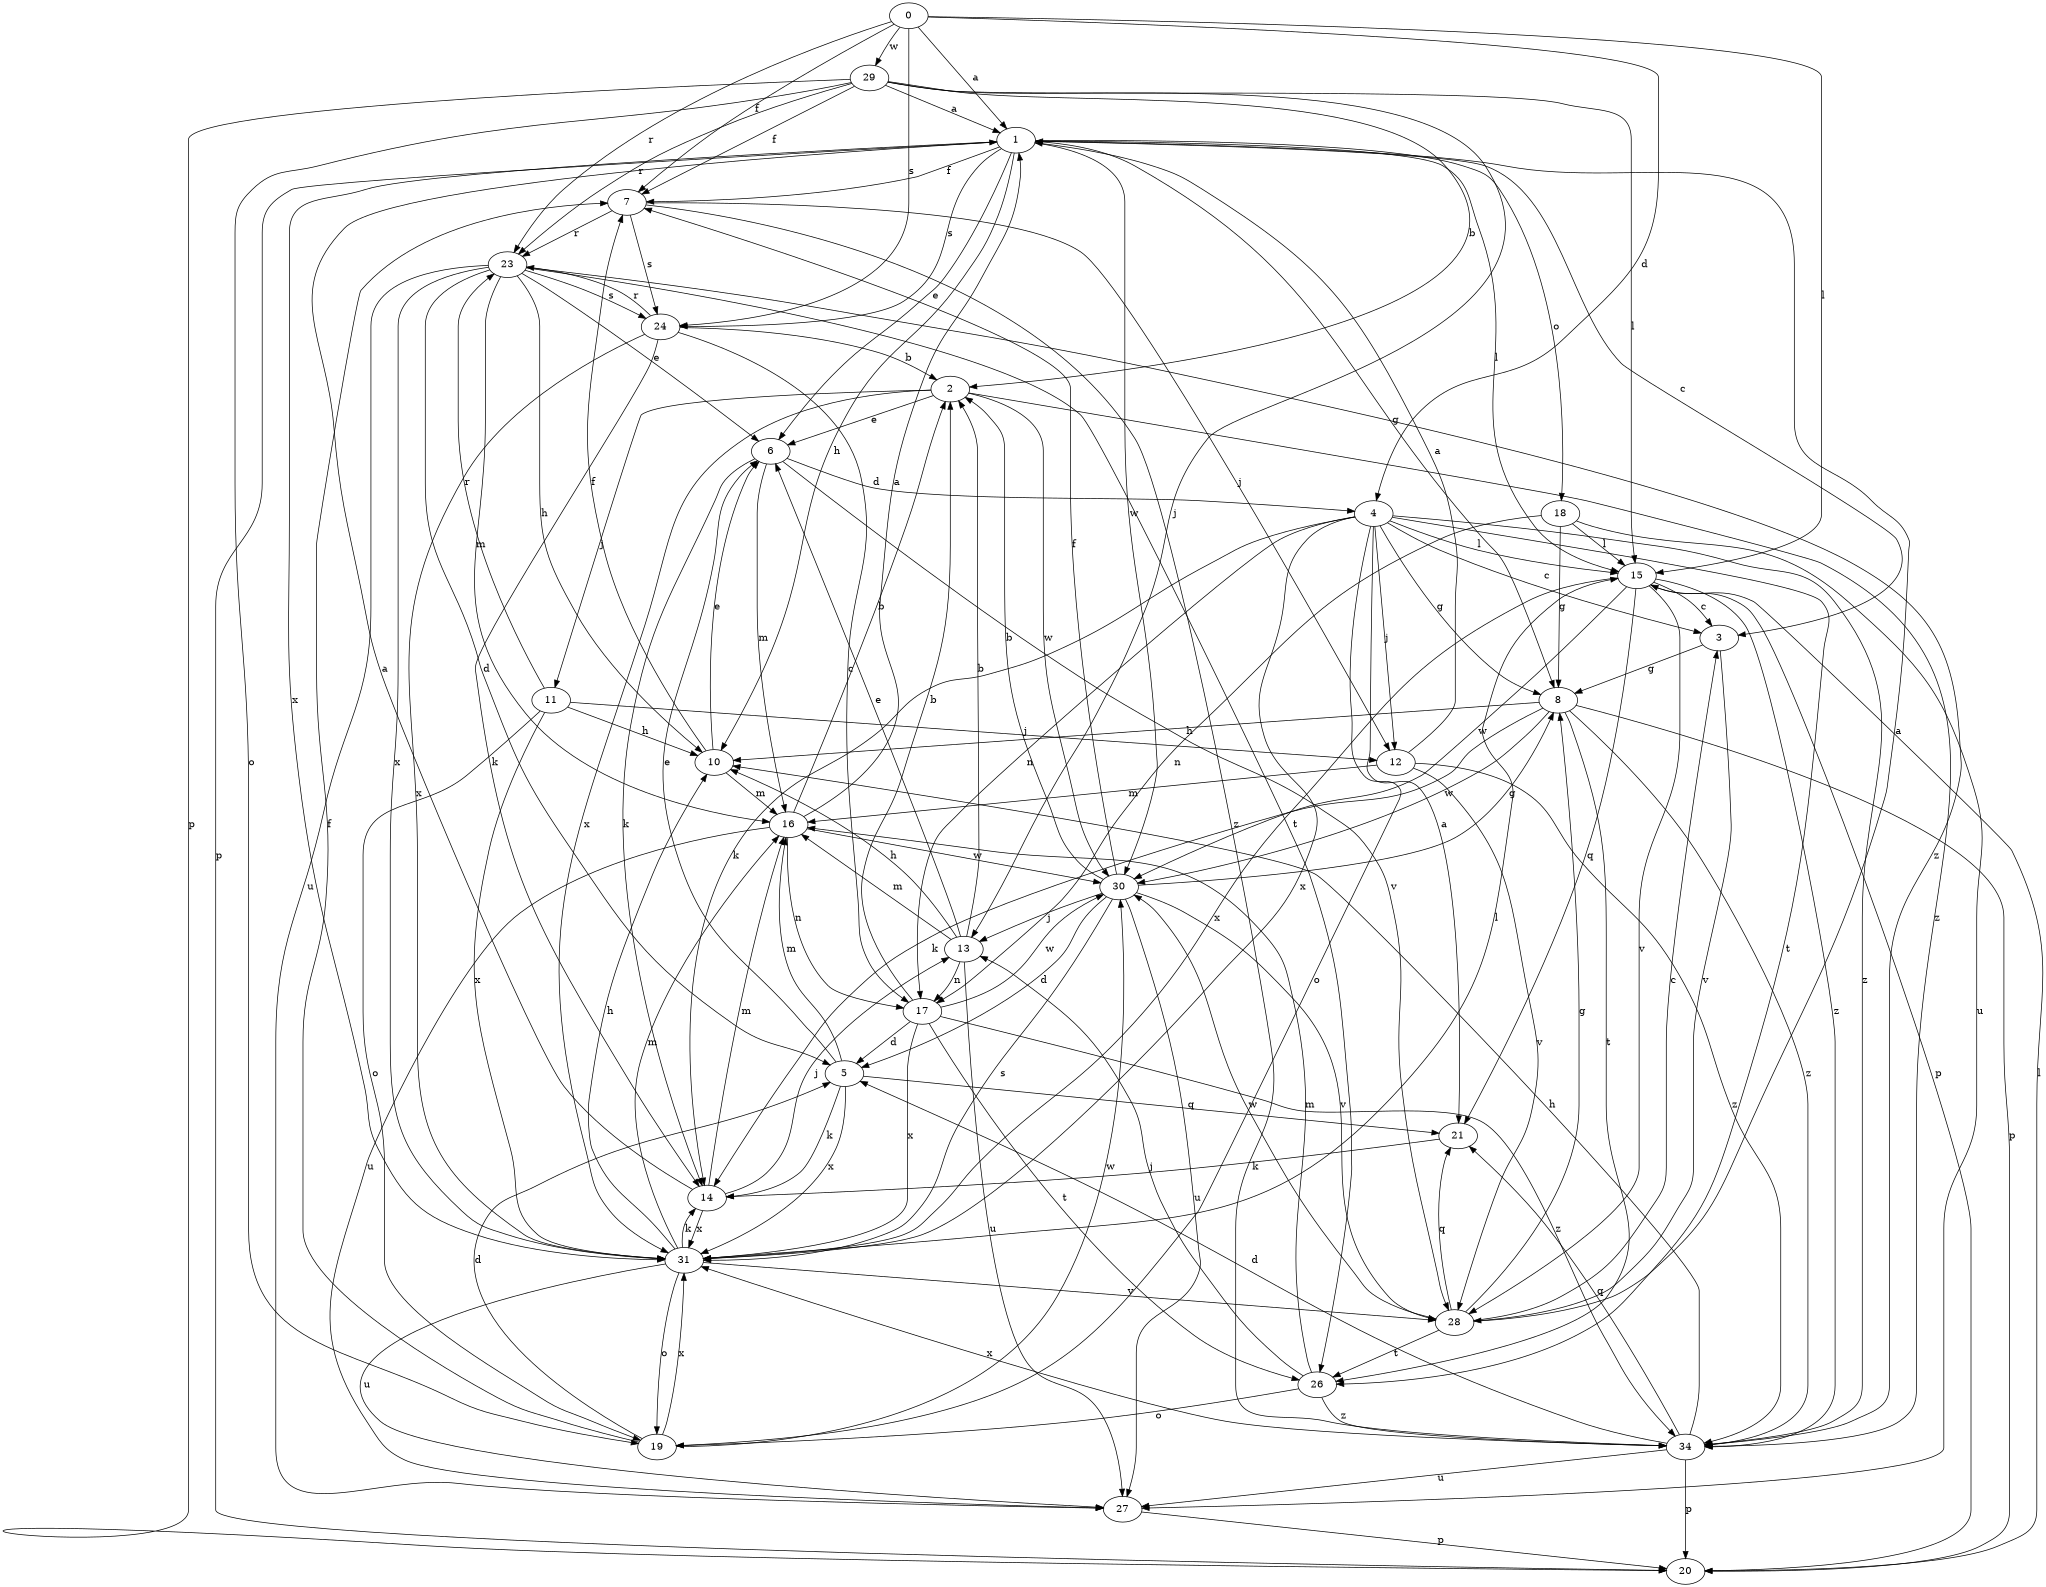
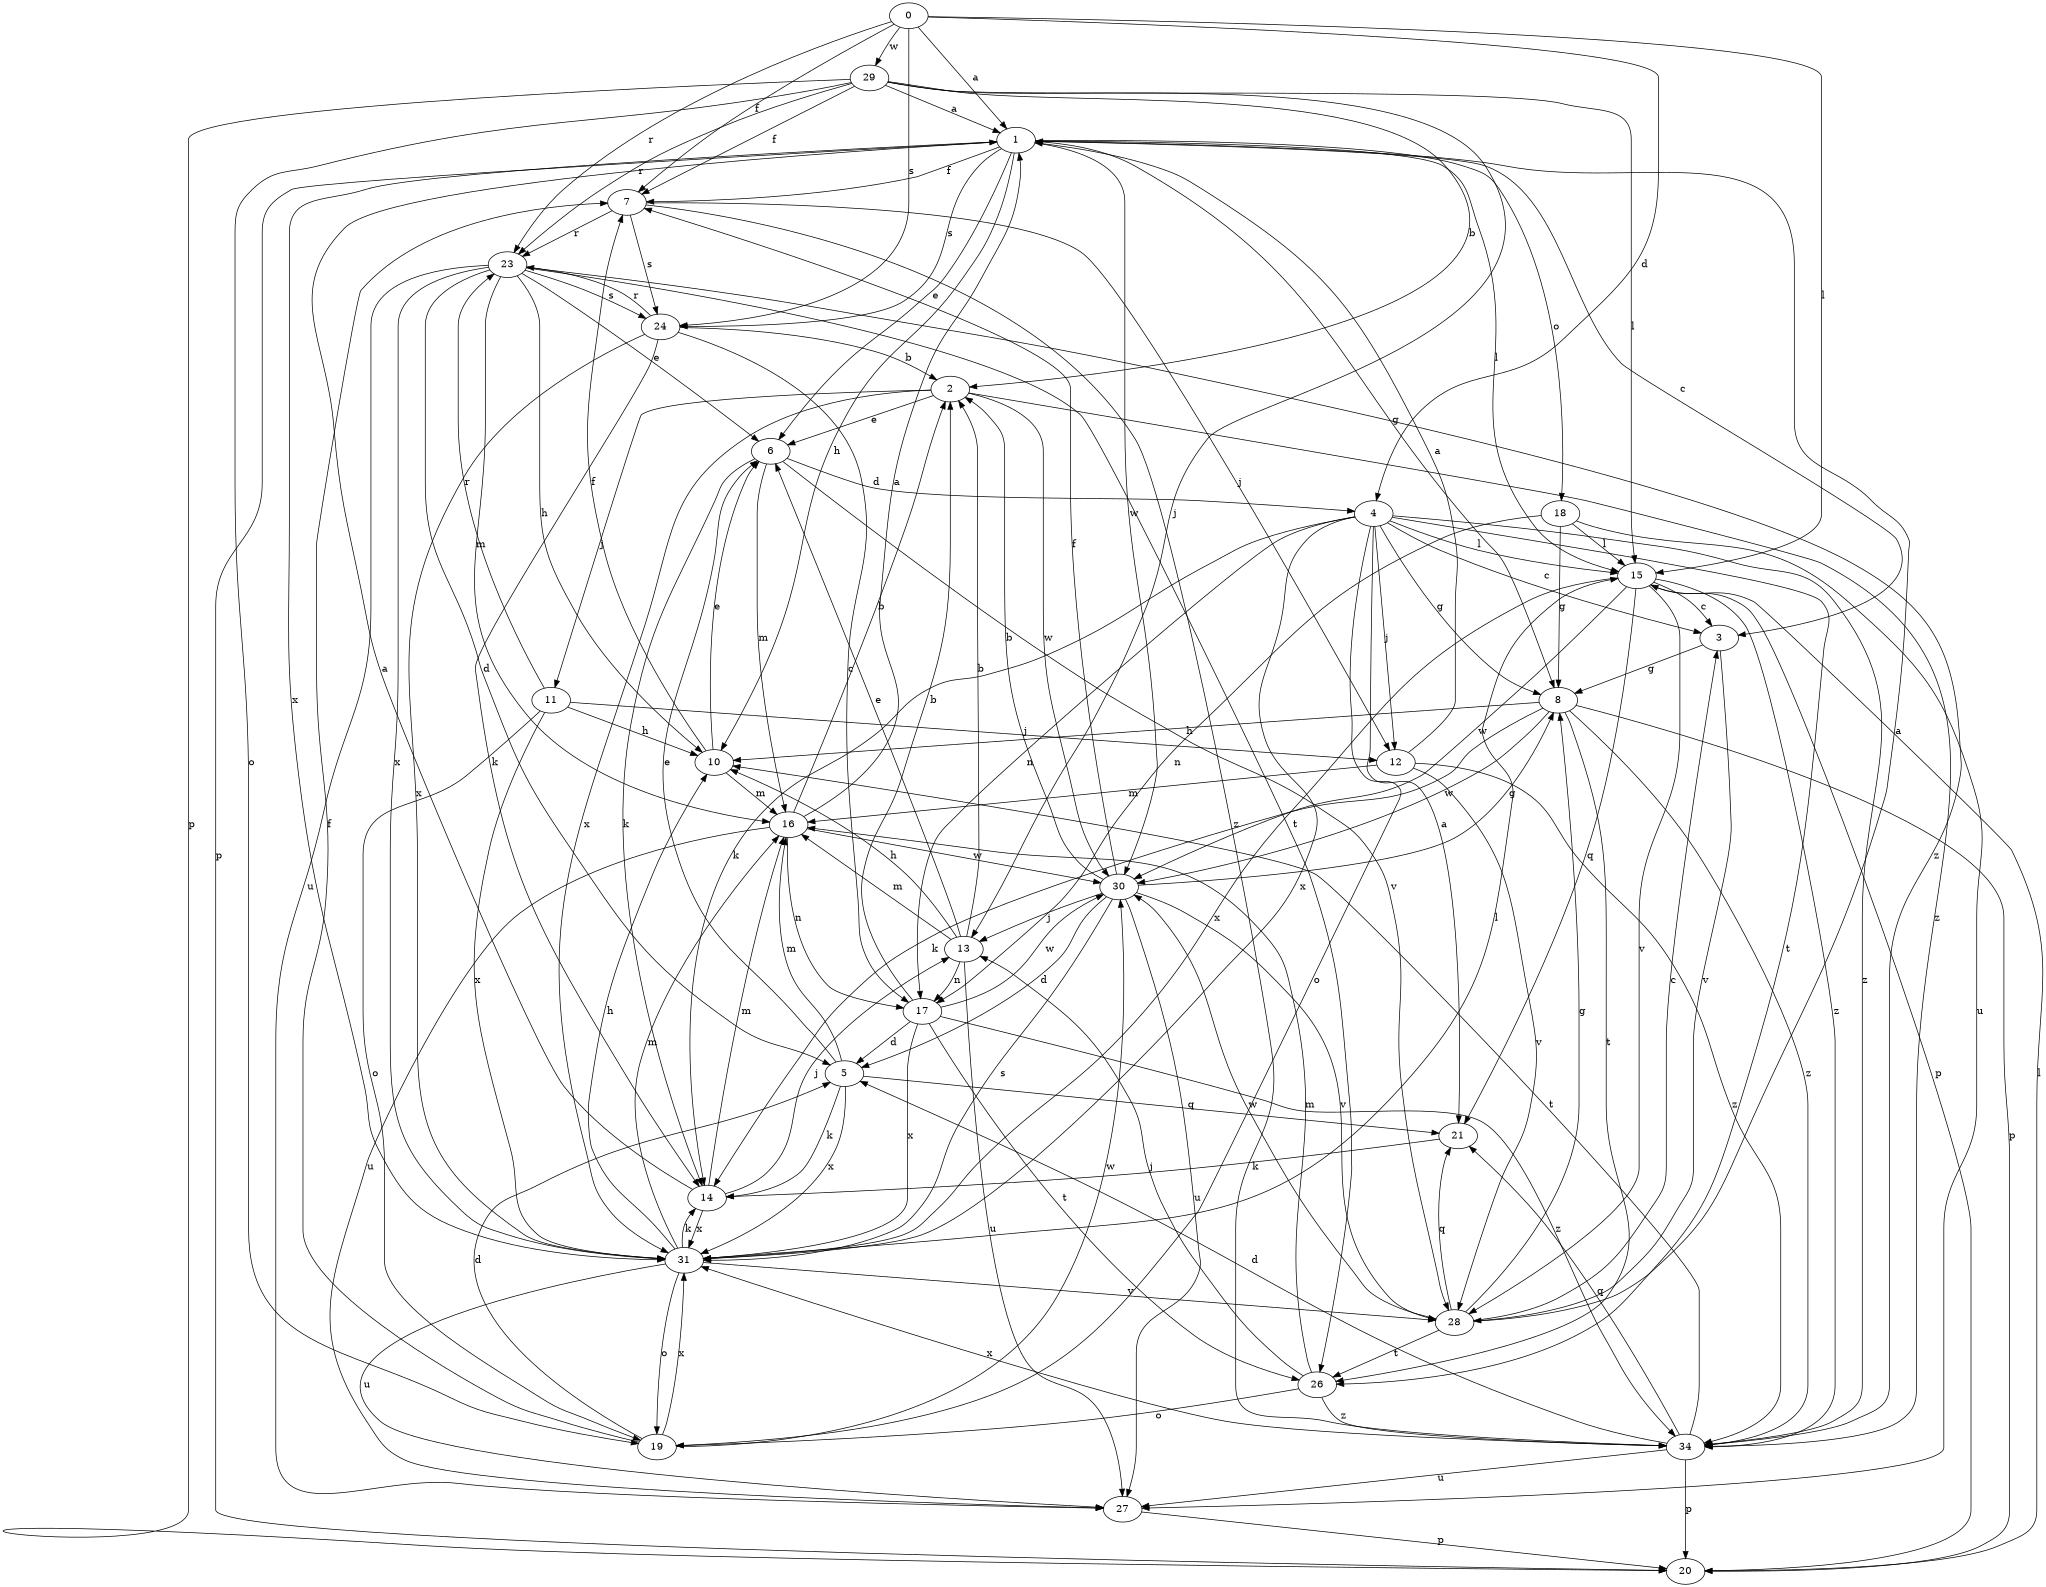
edge "34" -> "10": label "h" -> "t"
